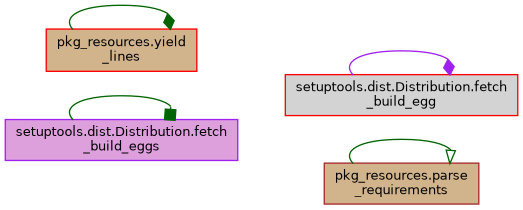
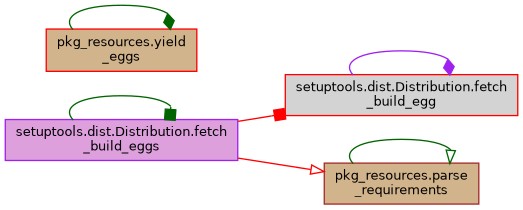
node "pkg_resources.yield _lines": label "pkg_resources.yield _lines" -> "pkg_resources.yield _eggs"
edge "setuptools.dist.Distribution.fetch _build_eggs" -> "setuptools.dist.Distribution.fetch _build_egg": added
edge "setuptools.dist.Distribution.fetch _build_eggs" -> "pkg_resources.parse _requirements": added
